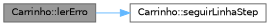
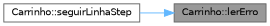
edge "Carrinho::lerErro" -> "Carrinho::seguirLinhaStep": reversed
